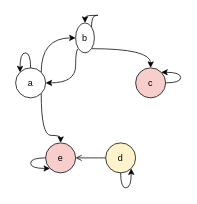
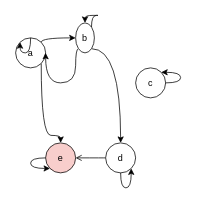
edge "b" -> "c": now "b" -> "d"
node "a": moved (30, 83) -> (30, 53)
node "c": fillcolor #f8cecc -> #ffffff
node "d": fillcolor #fff2cc -> #ffffff
